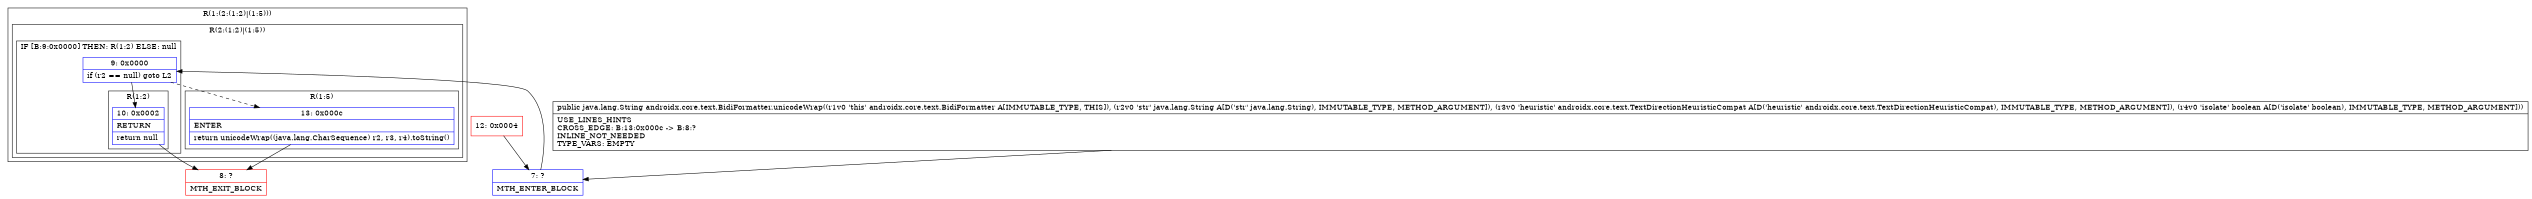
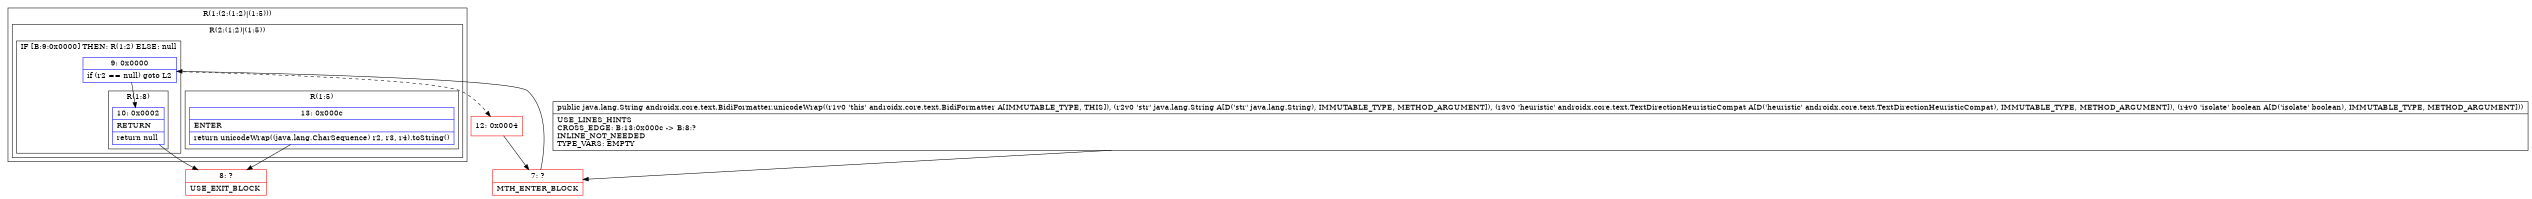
edge "9: 0x0000" -> "13: 0x000c": now "9: 0x0000" -> "12: 0x0004"
cluster "R(1:2)": label "R(1:2)" -> "R(1:8)"
node "7: ?": color blue -> red
node "8: ?": text "MTH_EXIT_BLOCK" -> "USE_EXIT_BLOCK"
